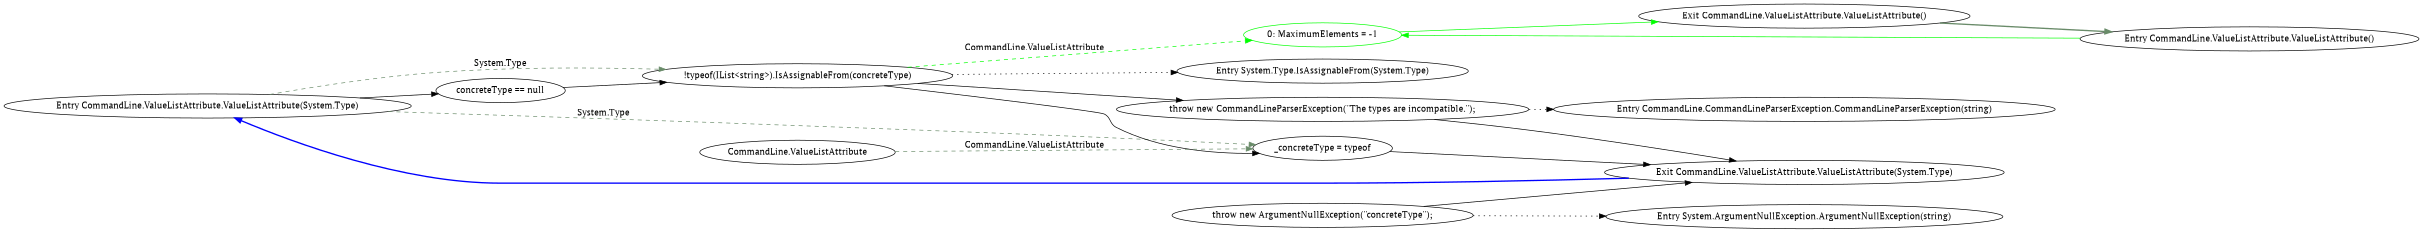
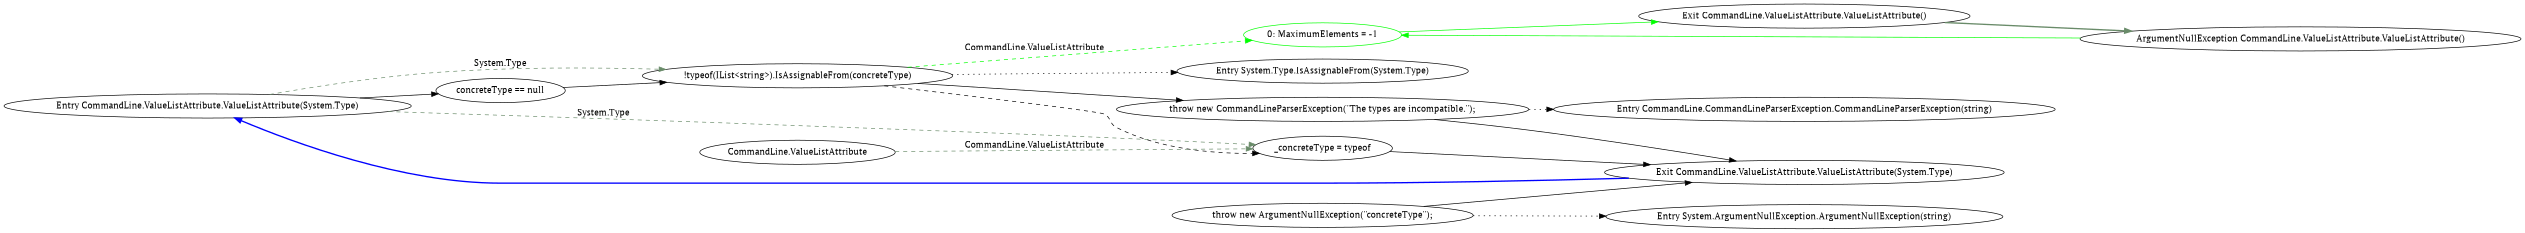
node "Entry CommandLine.ValueListAttribute.ValueListAttribute()": label "Entry CommandLine.ValueListAttribute.ValueListAttribute()" -> "ArgumentNullException CommandLine.ValueListAttribute.ValueListAttribute()"
edge "!typeof(IList<string>).IsAssignableFrom(concreteType)" -> "_concreteType = typeof": style solid -> dashed
